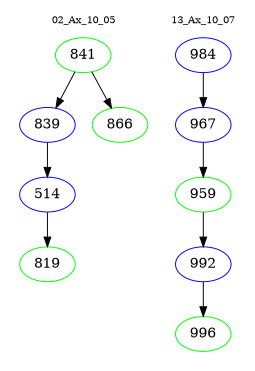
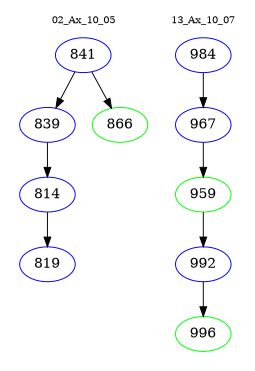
node "841": color green -> blue
node "514": label "514" -> "814"
node "819": color green -> blue
